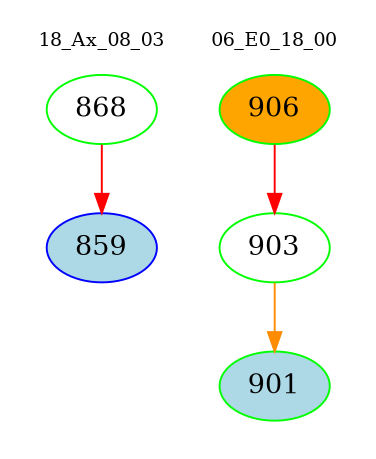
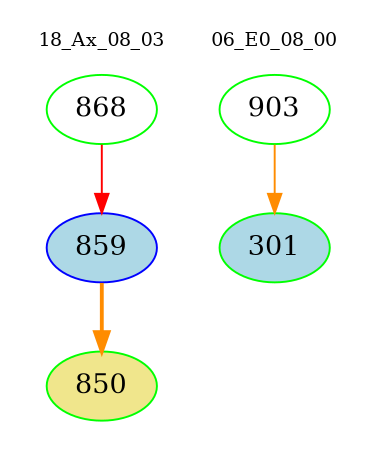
cluster "06_E0_18_00": label "06_E0_18_00" -> "06_E0_08_00"
node "906": removed
node "850": added
node "901": label "901" -> "301"
